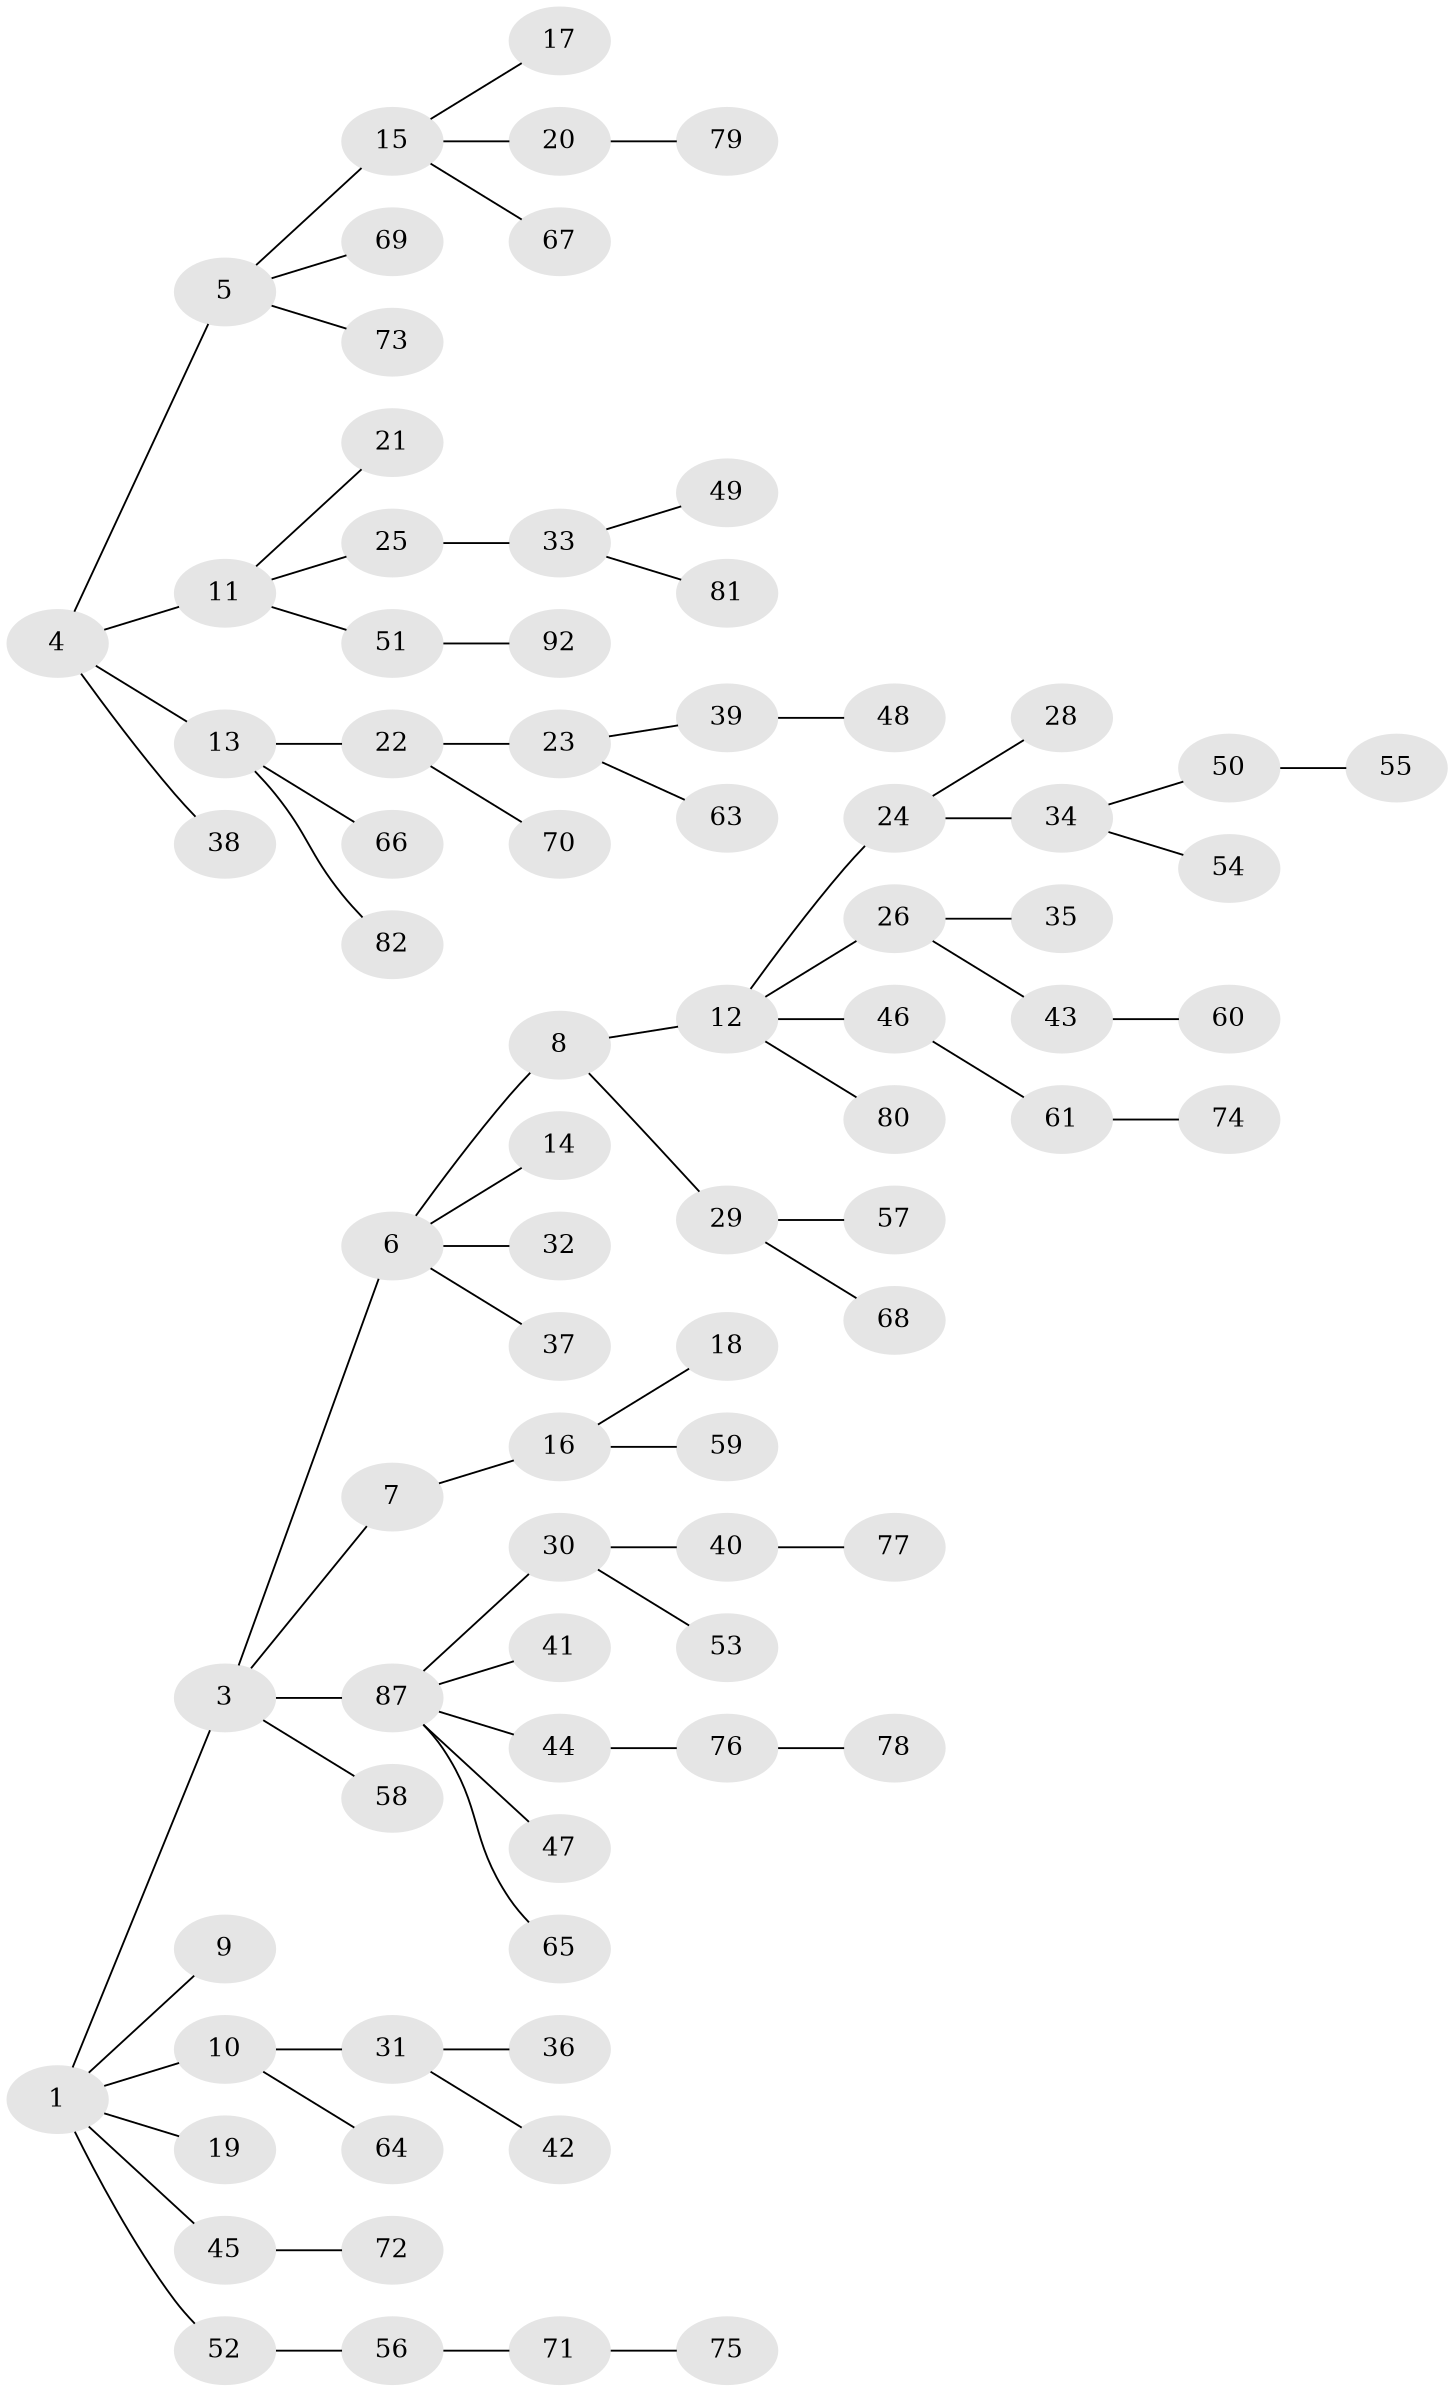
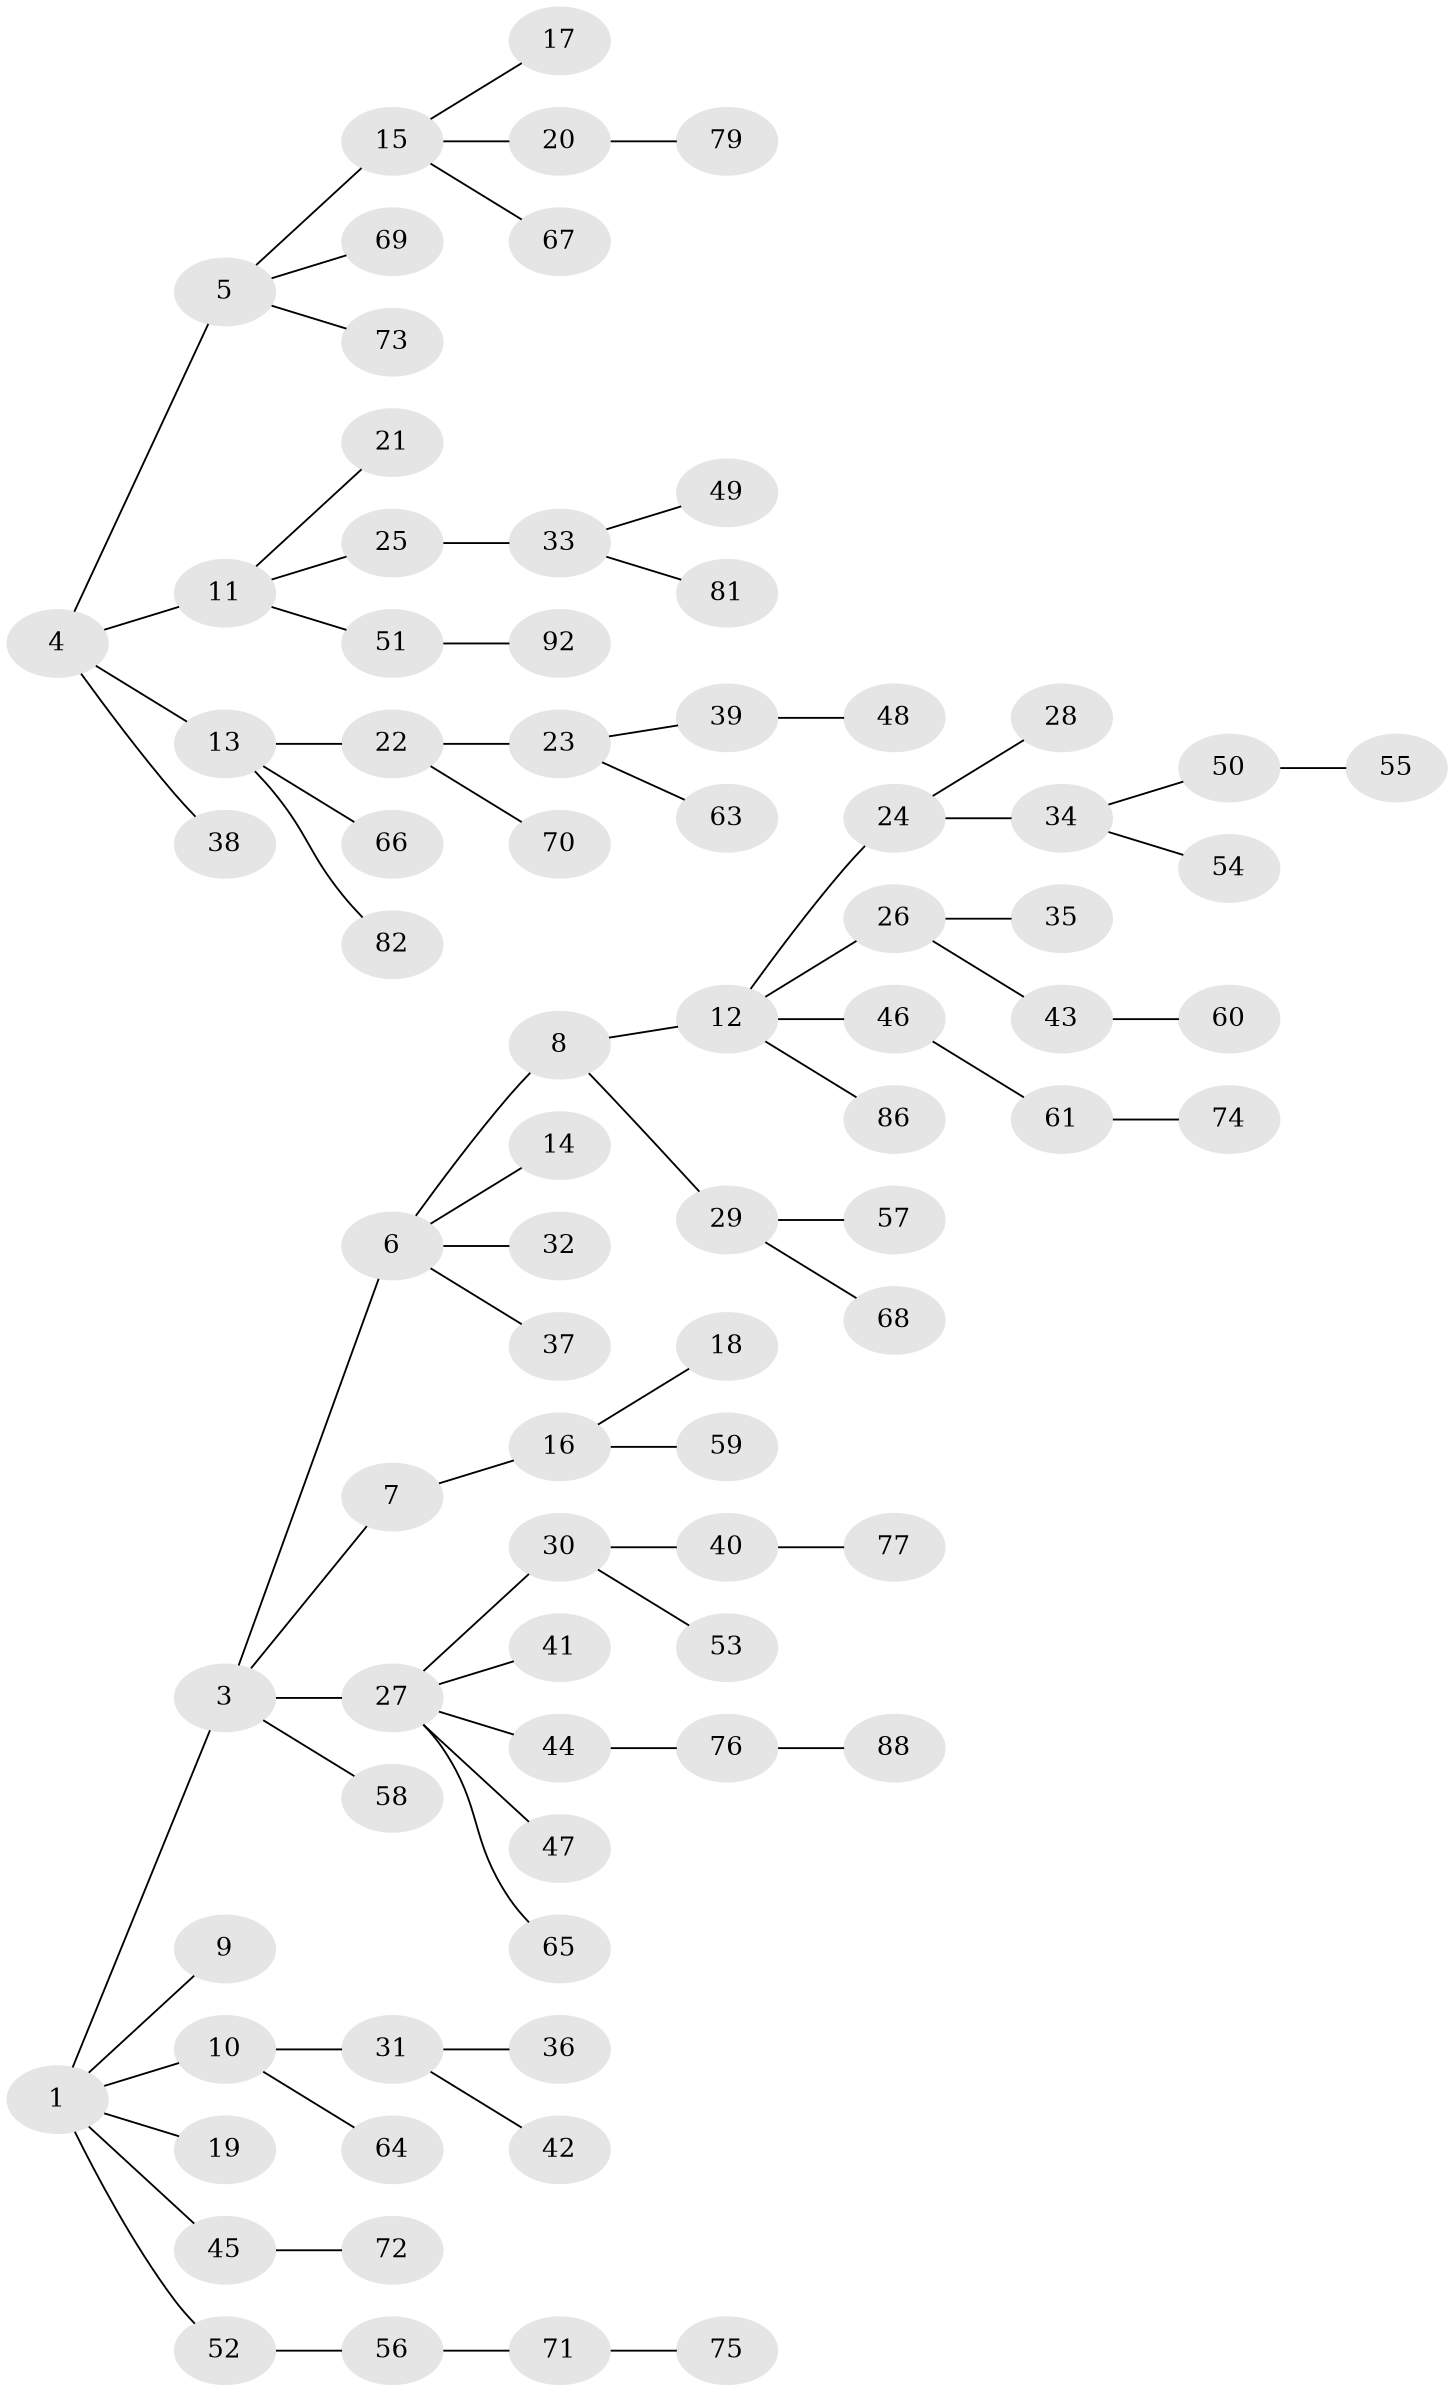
node "80": label "80" -> "86"
node "87": label "87" -> "27"
node "78": label "78" -> "88"
